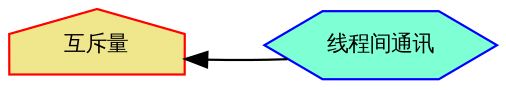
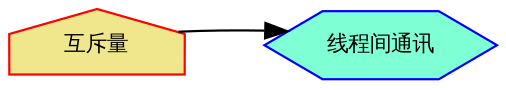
edge "线程间通讯" -> "互斥量": reversed
